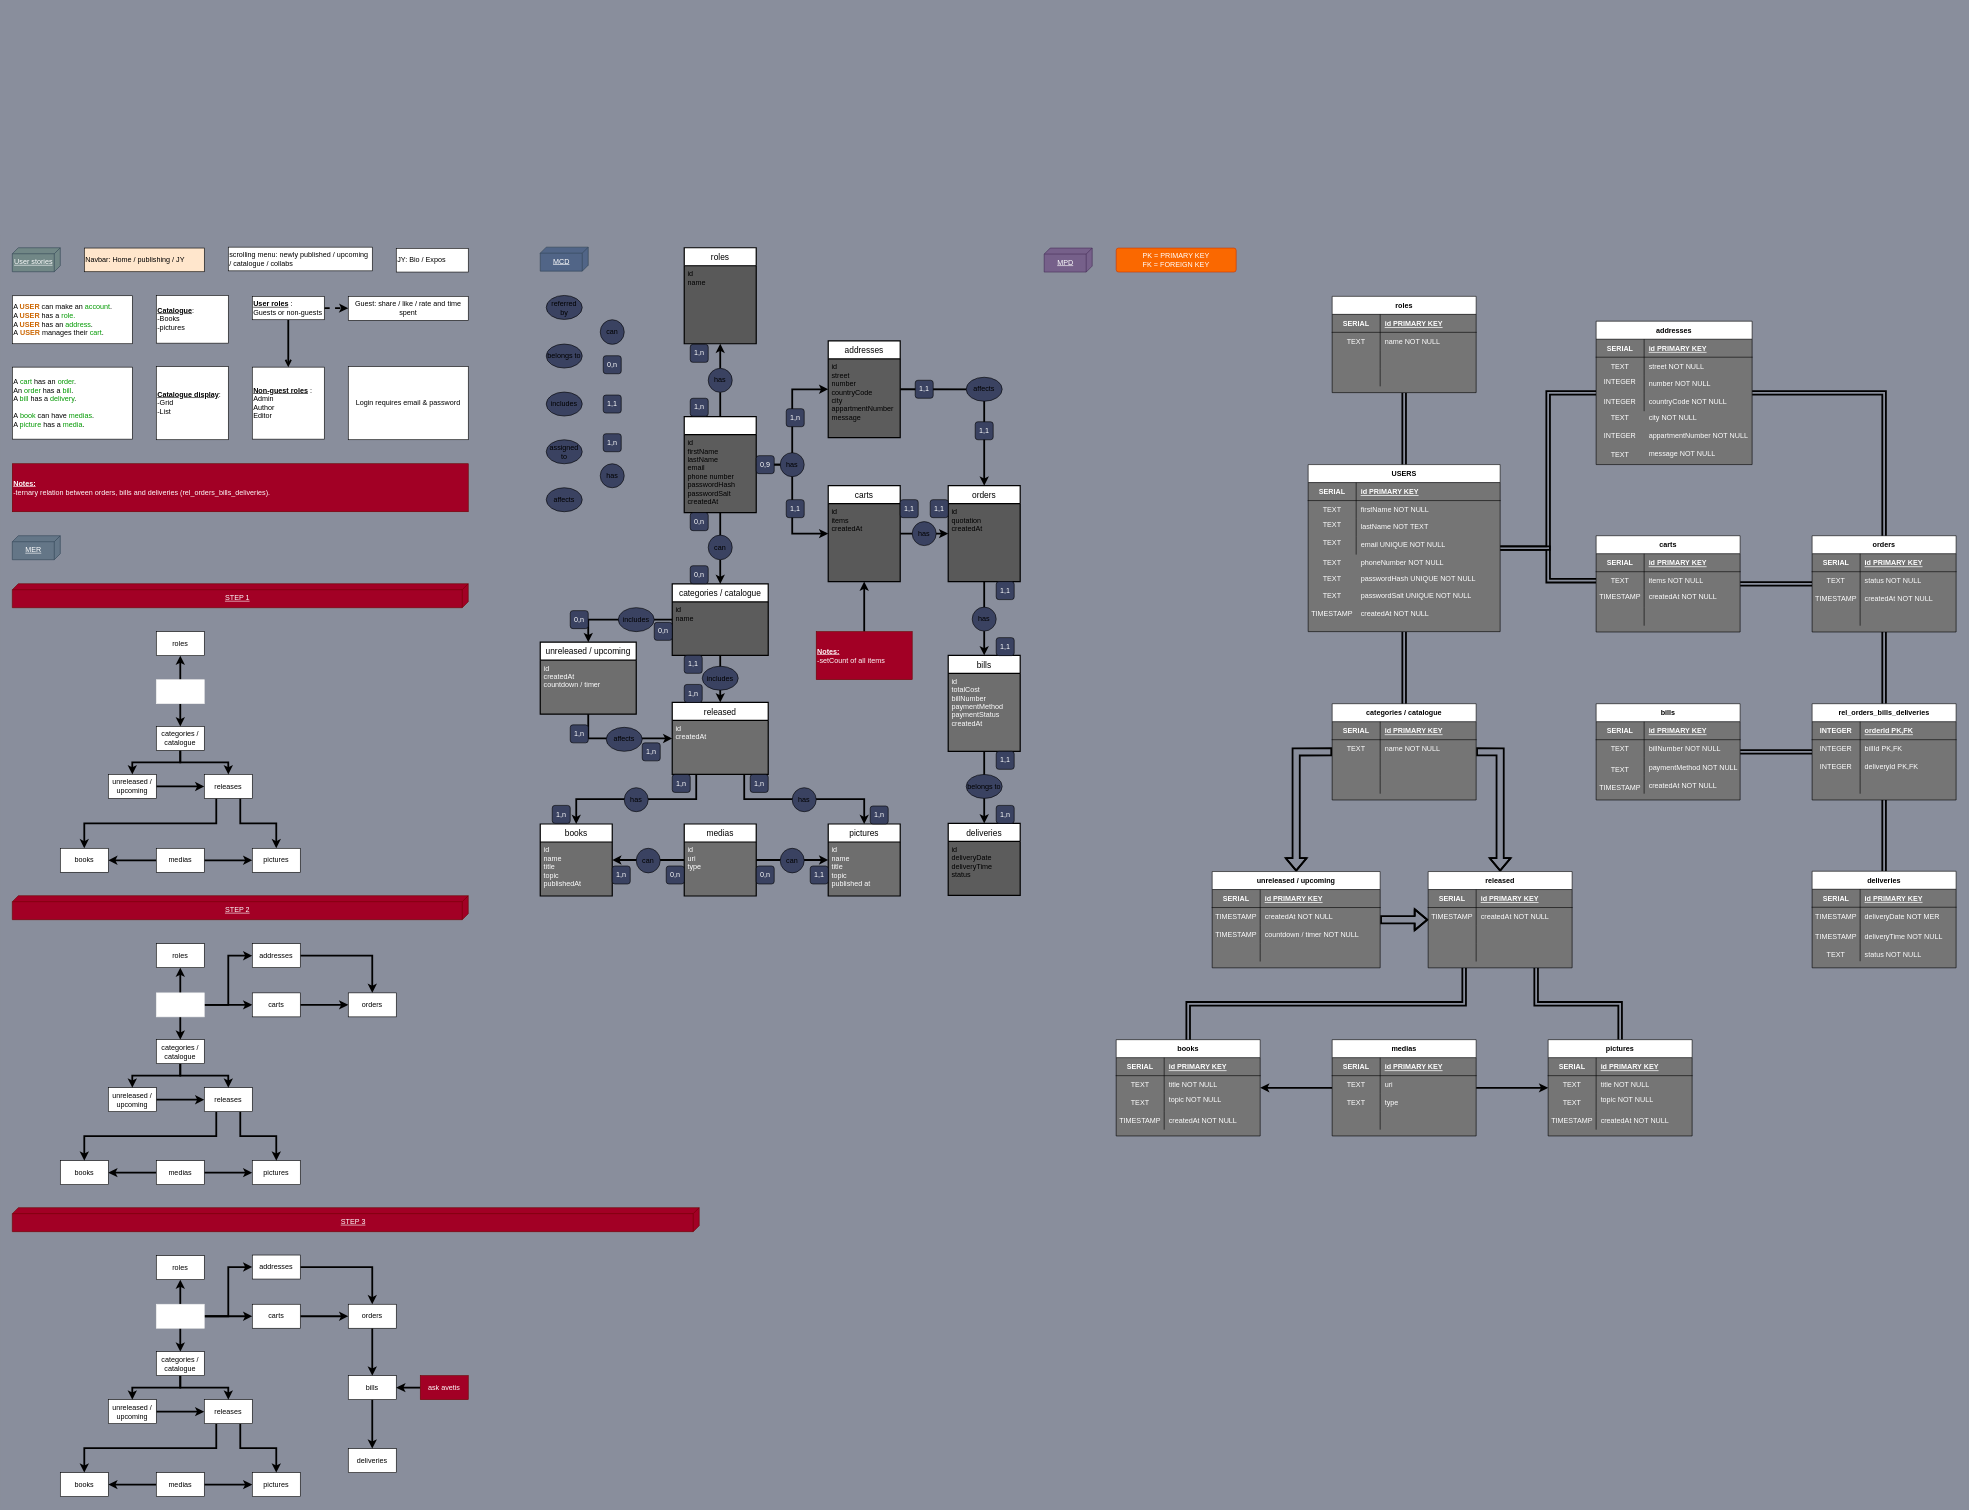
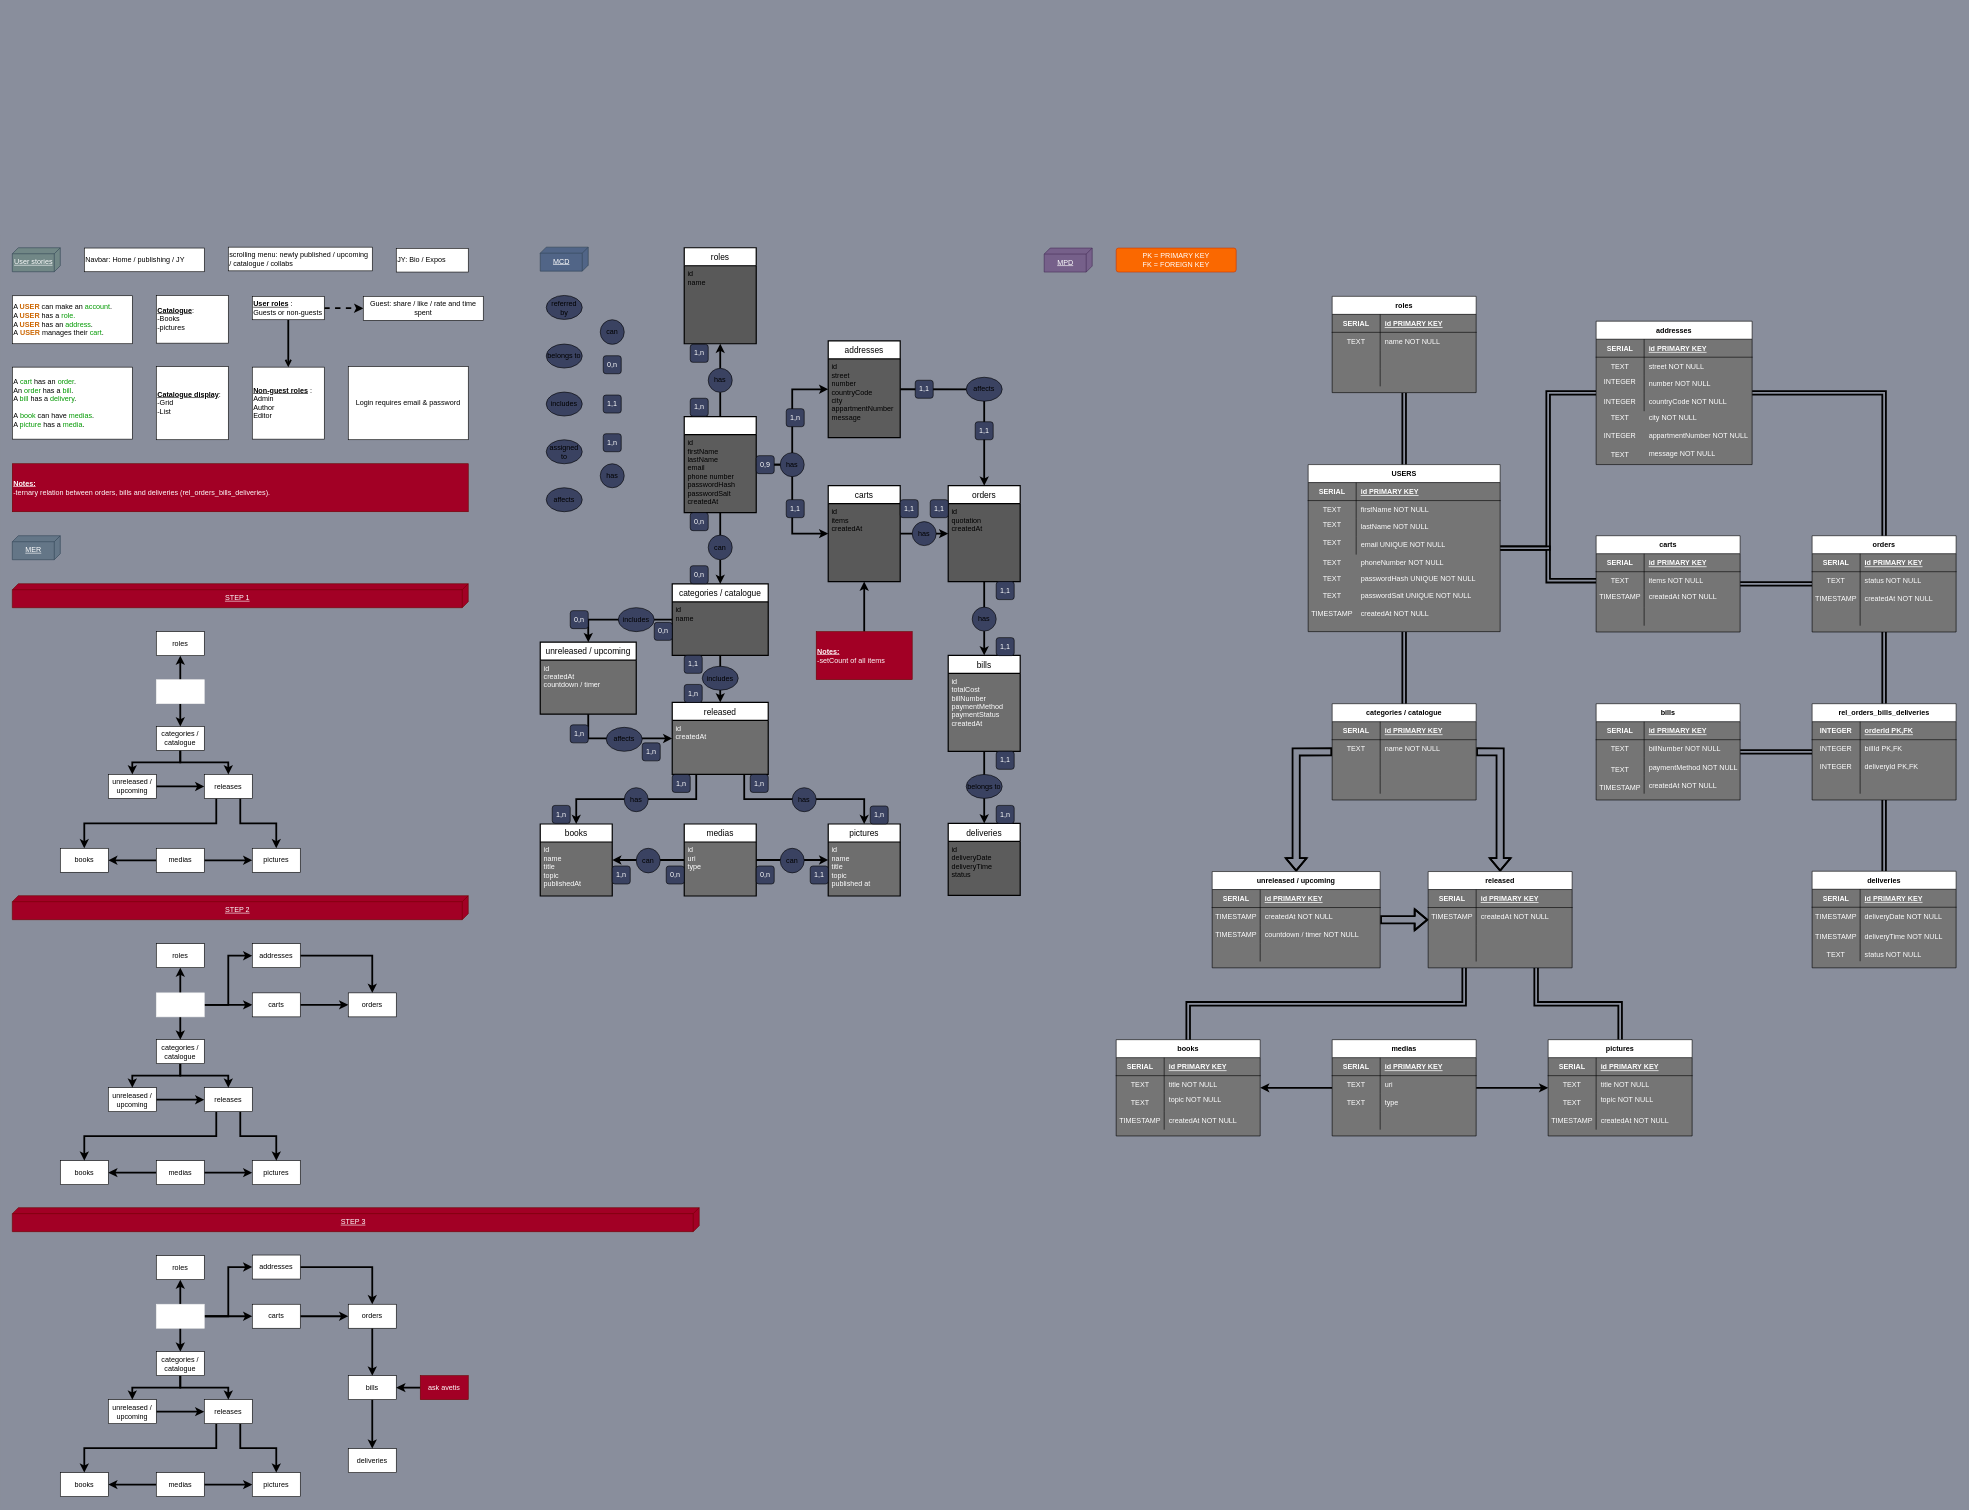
node "Navbar: Home / publishing / JY": fillcolor #ffe6cc -> #ffffff
node "Guest: share / like / rate and time spent": moved (408, 308) -> (423, 308)
node "lastName NOT TEXT": label "lastName NOT TEXT" -> "lastName NOT NULL"
node "deliveryDate NOT MER": label "deliveryDate NOT MER" -> "deliveryDate NOT NULL"
